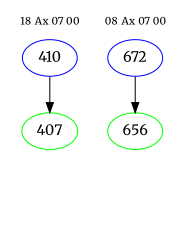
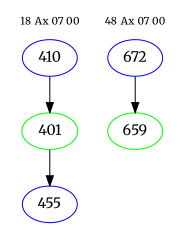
cluster "08_Ax_07_00": label "08_Ax_07_00" -> "48_Ax_07_00"
node "407": label "407" -> "401"
node "656": label "656" -> "659"
node "455": added
